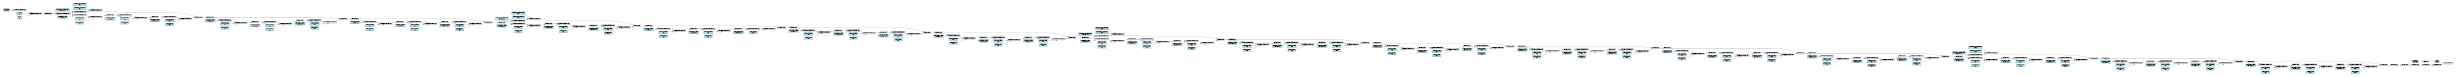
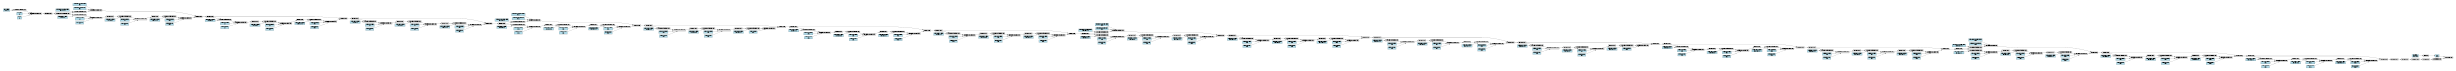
node "layer3.3.bn3.bias (1024)": removed
